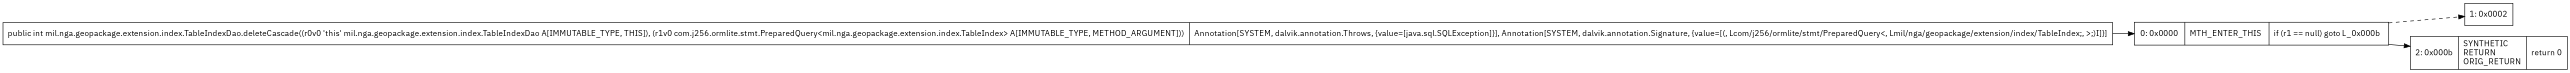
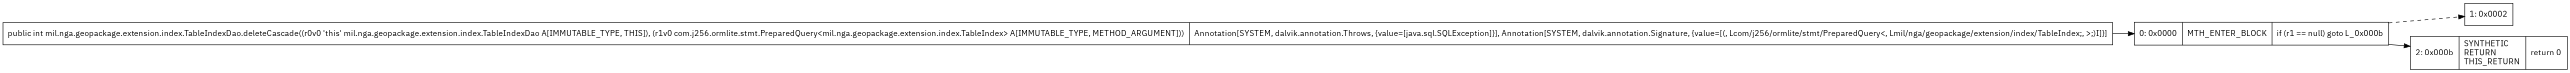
node "0: 0x0000": text "MTH_ENTER_THIS" -> "MTH_ENTER_BLOCK"
node "2: 0x000b": text "ORIG_RETURN" -> "THIS_RETURN"
